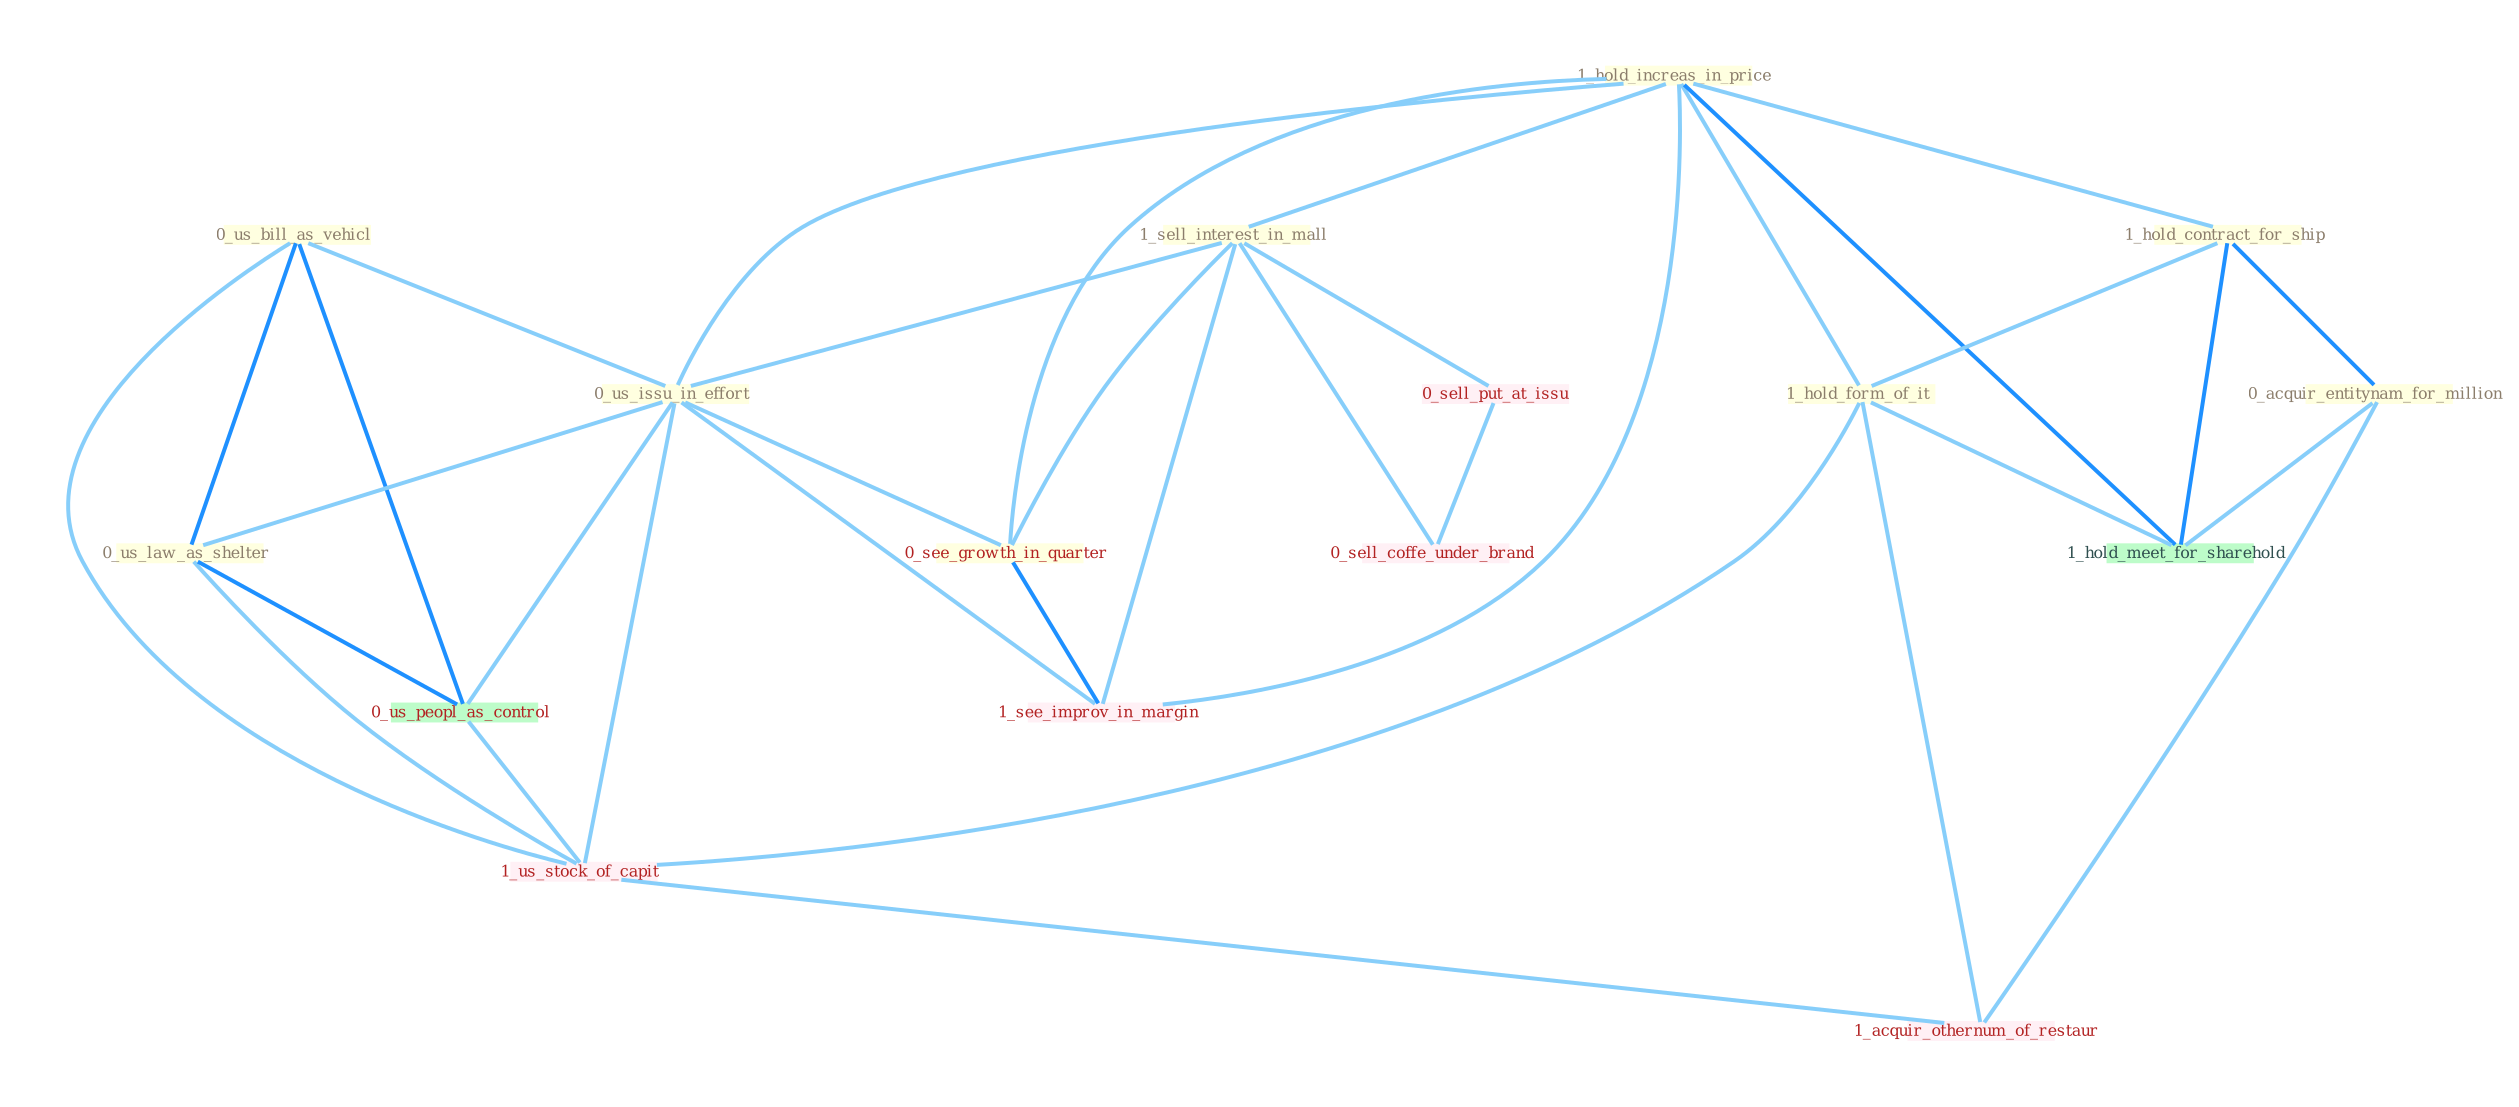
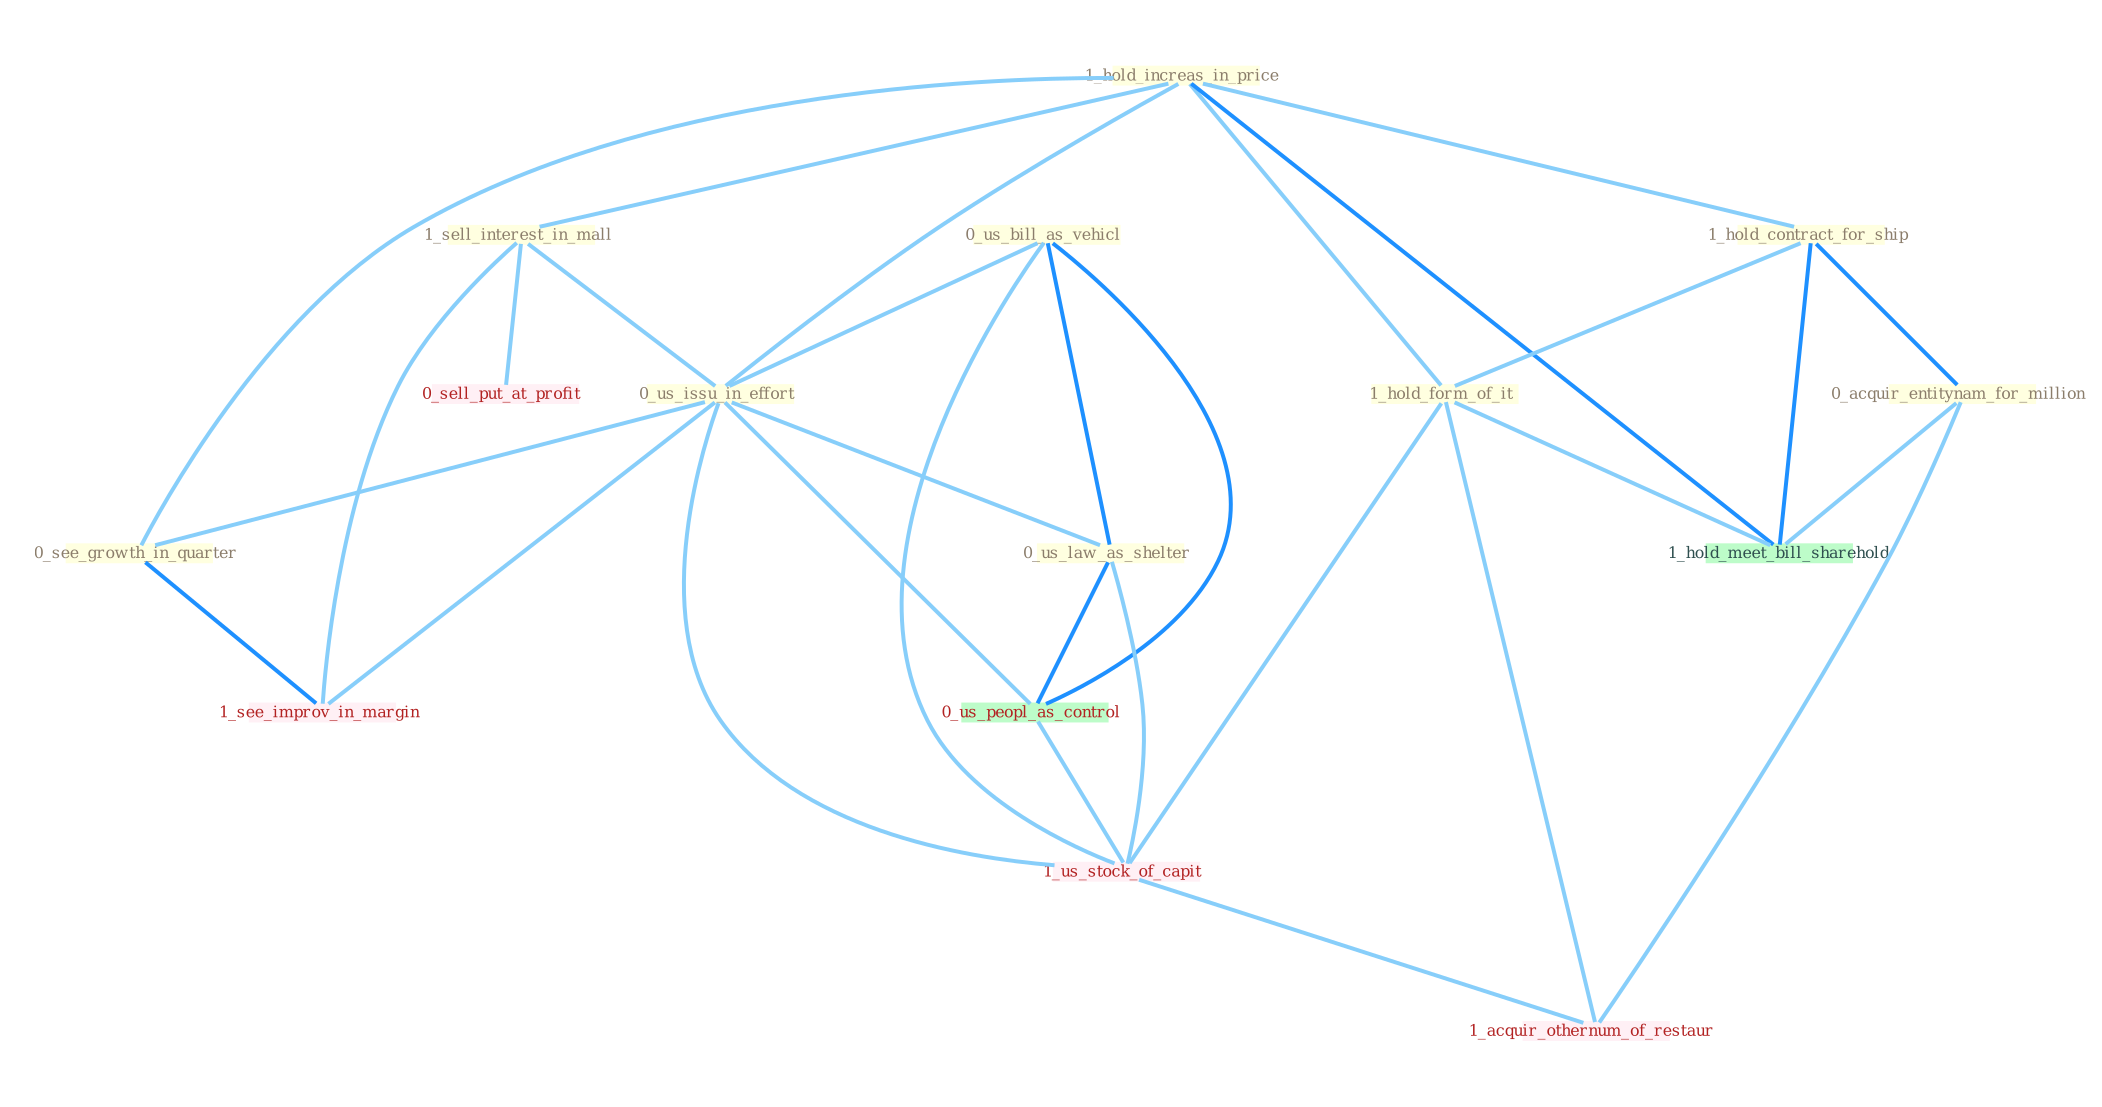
edge "1_sell_interest_in_mall" -- "0_see_growth_in_quarter": removed
node "0_sell_put_at_issu": label "0_sell_put_at_issu" -> "0_sell_put_at_profit"
edge "1_hold_increas_in_price" -- "1_see_improv_in_margin": removed
node "0_see_growth_in_quarter": fontcolor #b22222 -> #8b7d6b
node "0_sell_coffe_under_brand": removed
node "1_hold_meet_for_sharehold": label "1_hold_meet_for_sharehold" -> "1_hold_meet_bill_sharehold"
